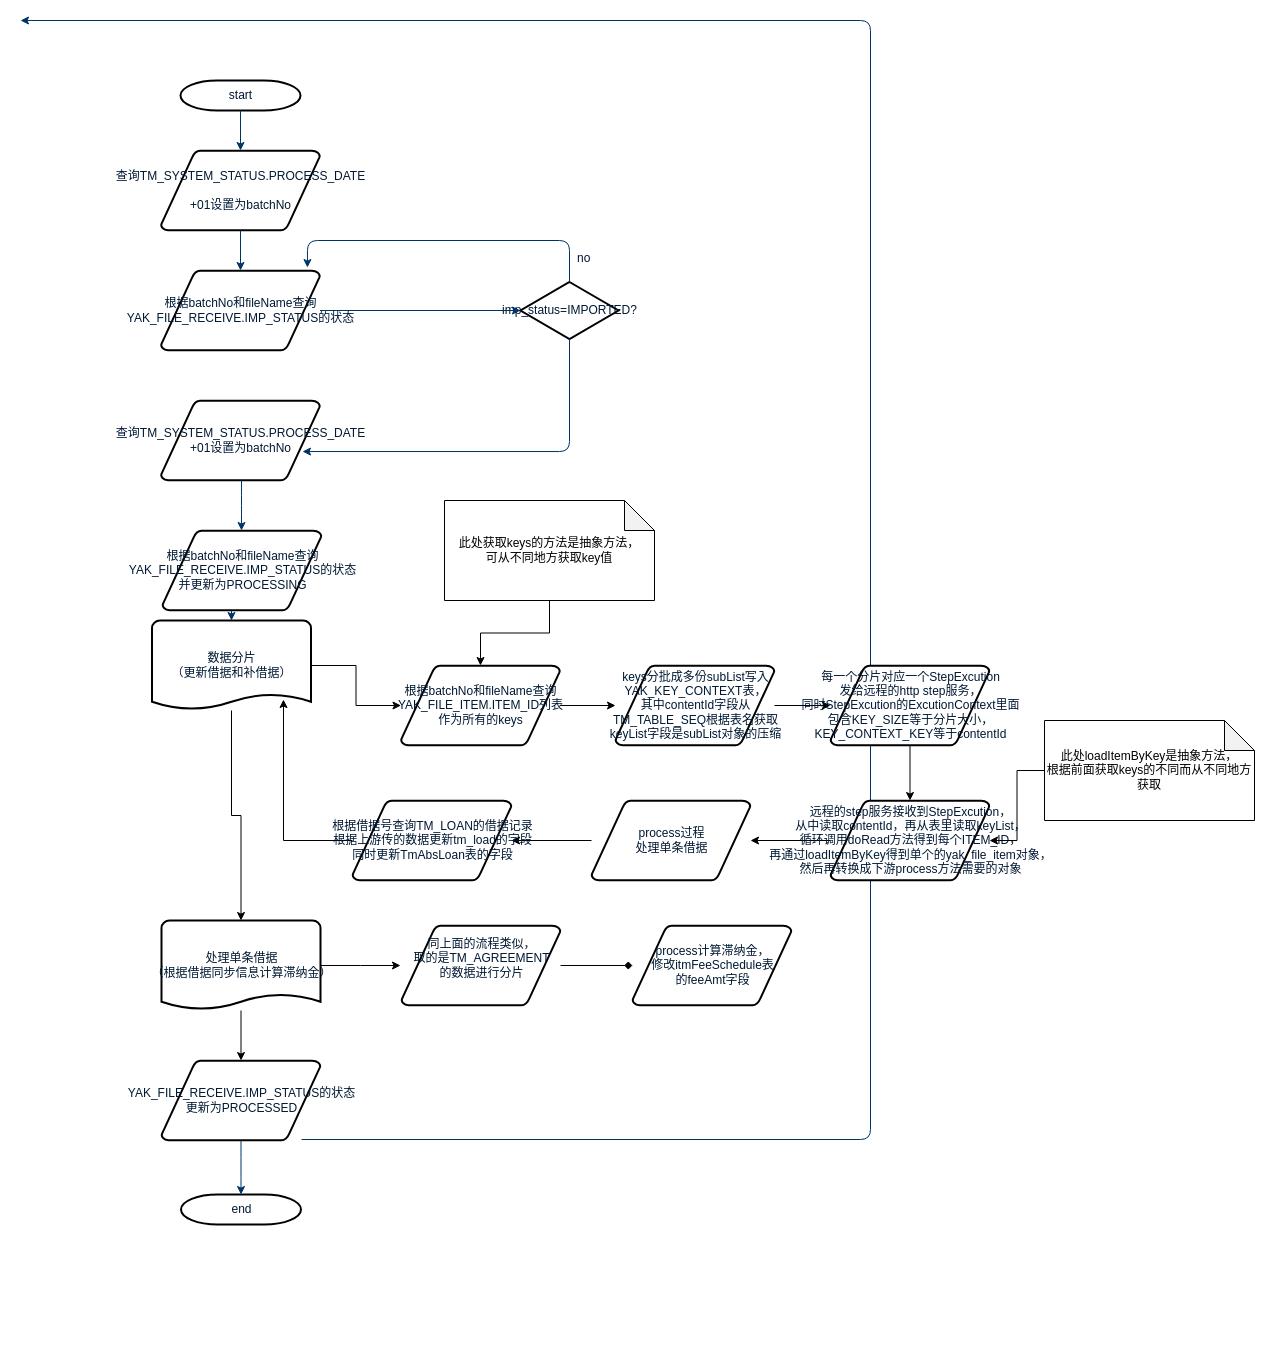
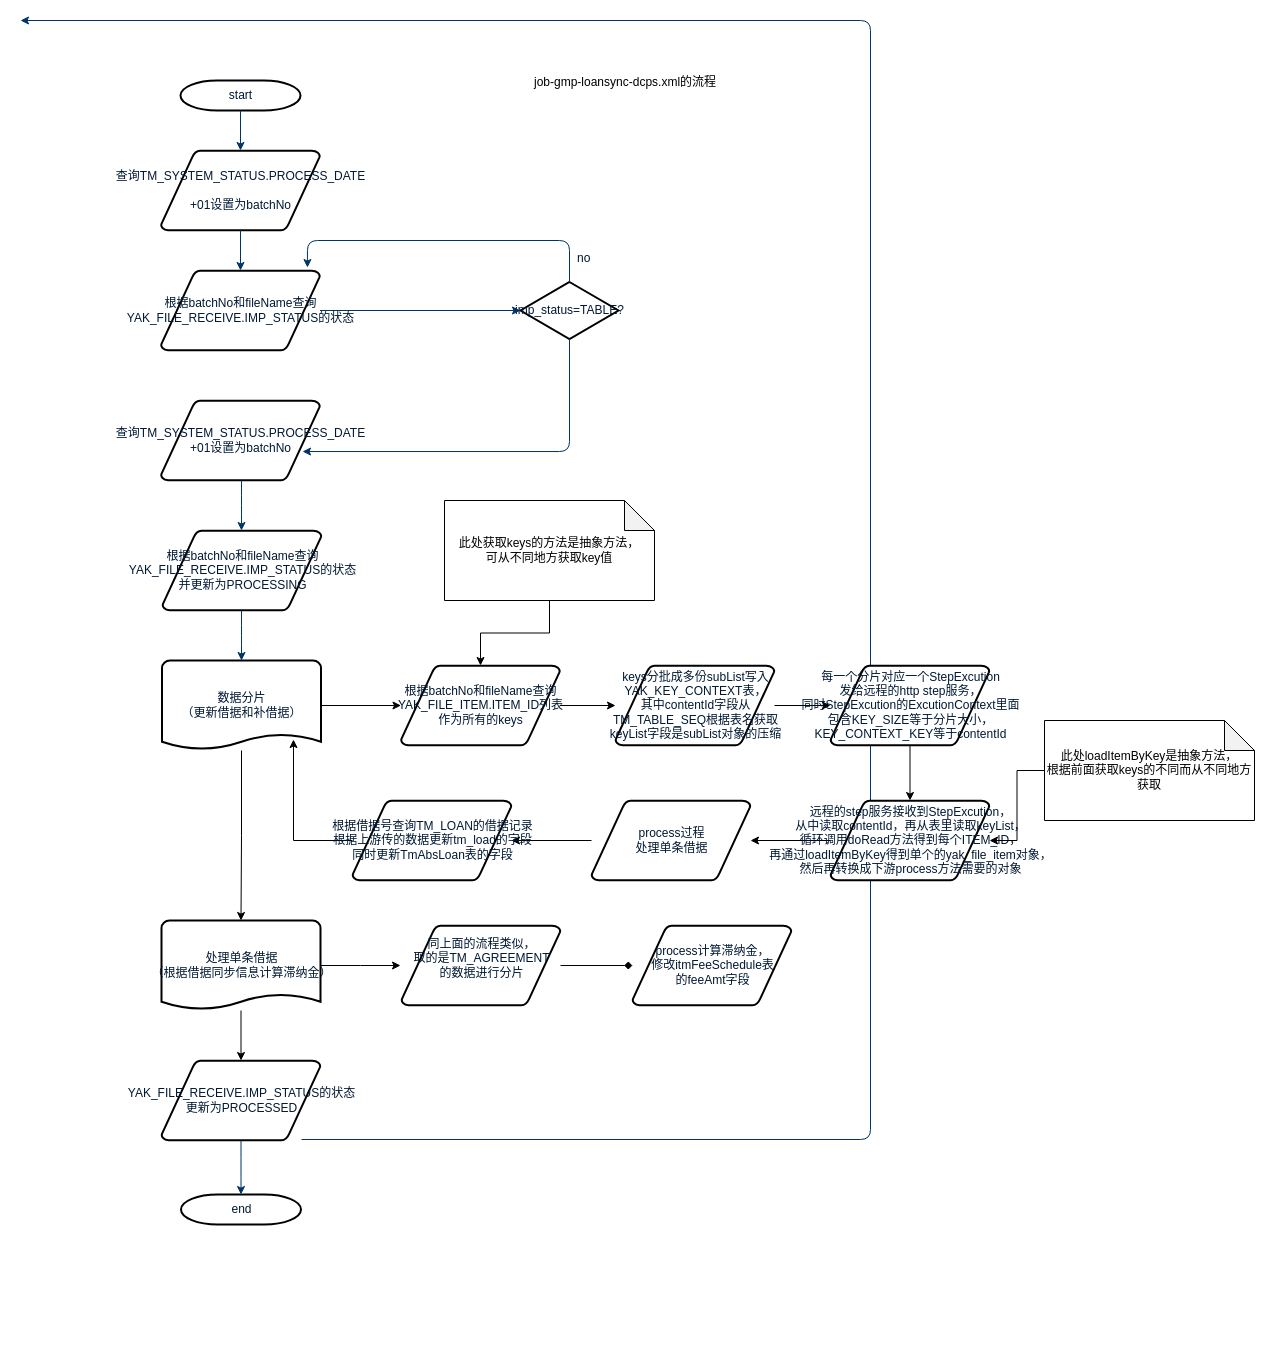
node "job-gmp-loansync-dcps.xml的流程": added
node "imp_status=IMPORTED?": label "imp_status=IMPORTED?" -> "imp_status=TABLE?"
node "数据分片 （更新借据和补借据）": moved (232, 666) -> (242, 706)
